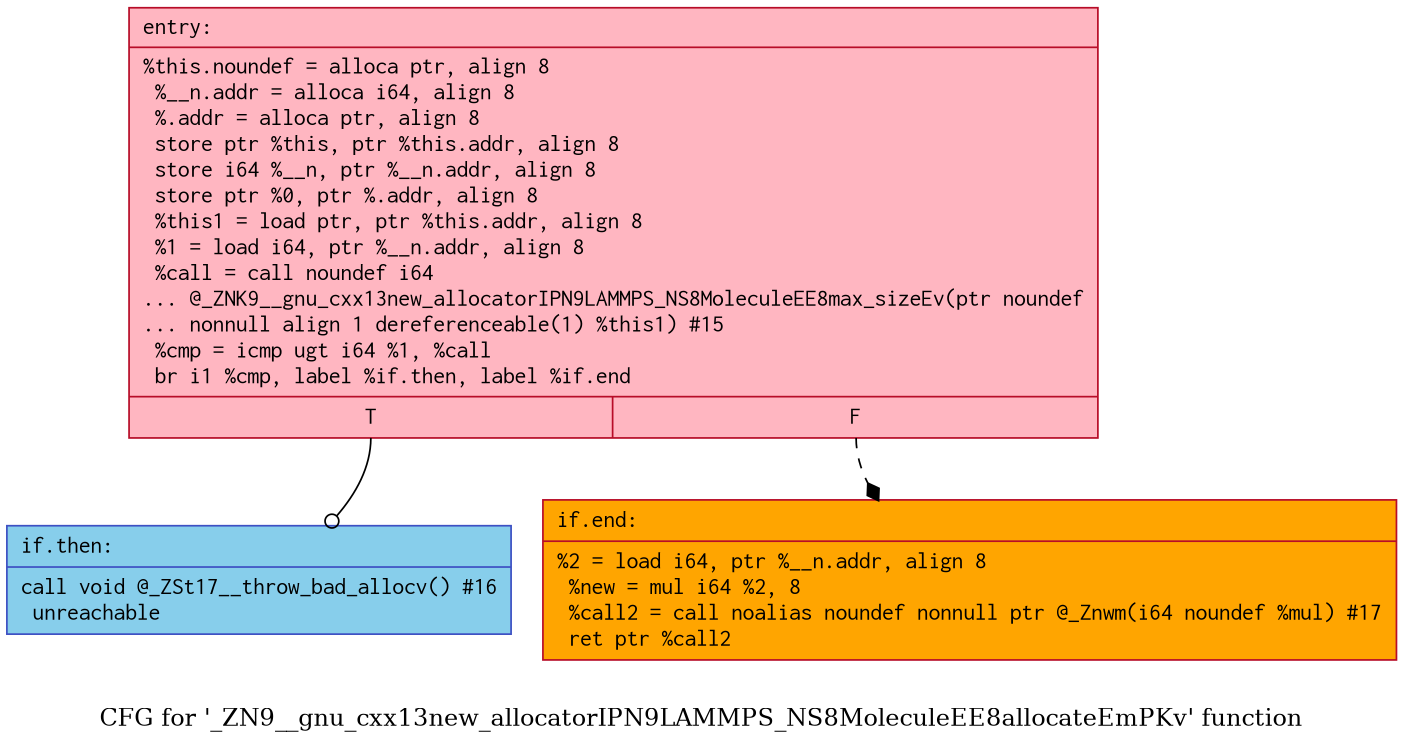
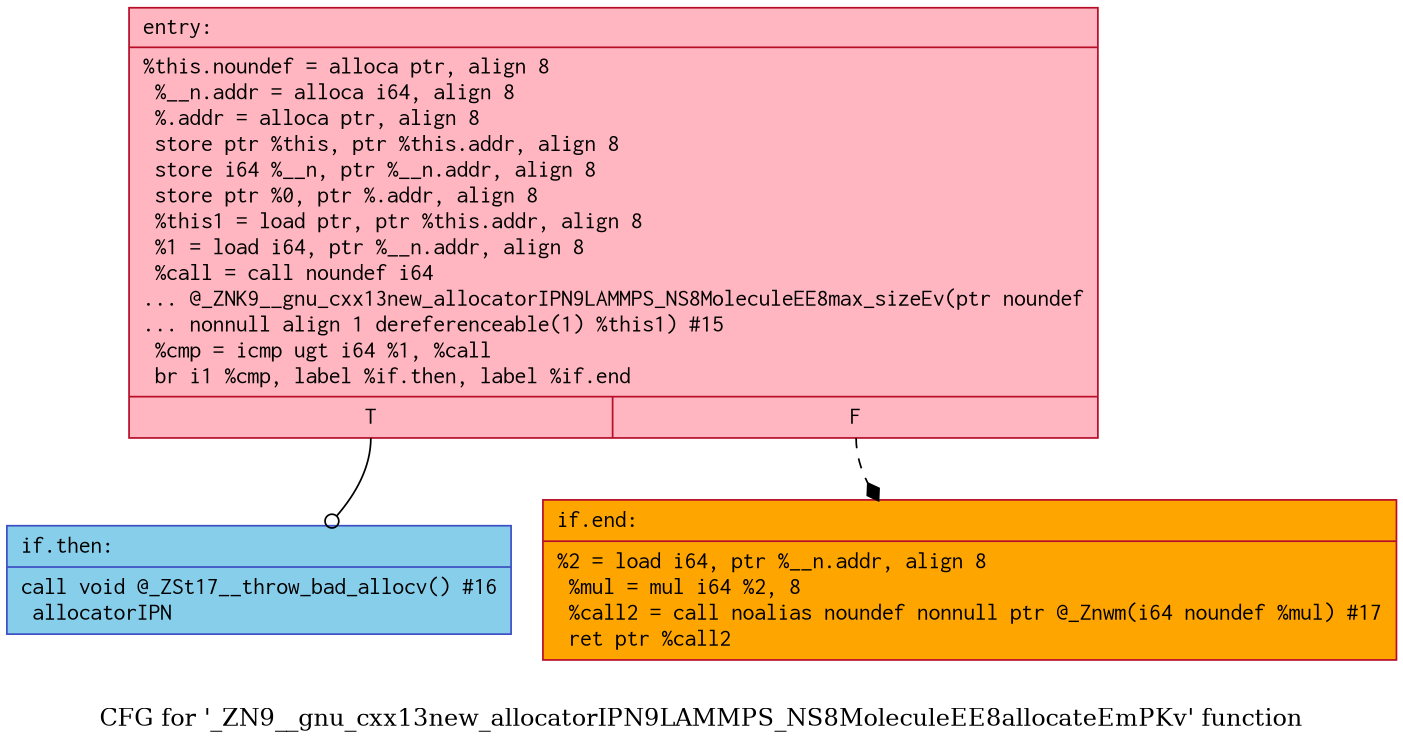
node "if.end:": text "%new = mul i64 %2, 8" -> "%mul = mul i64 %2, 8"
node "if.then:": text "unreachable" -> "allocatorIPN"
